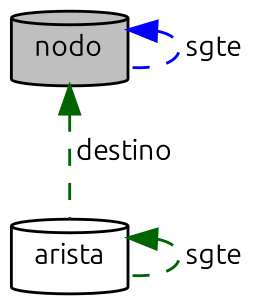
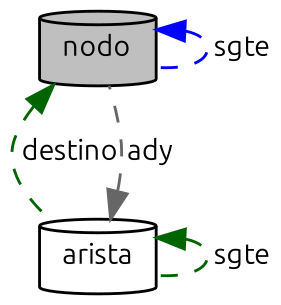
edge "nodo" -> "arista": added, label "ady"
